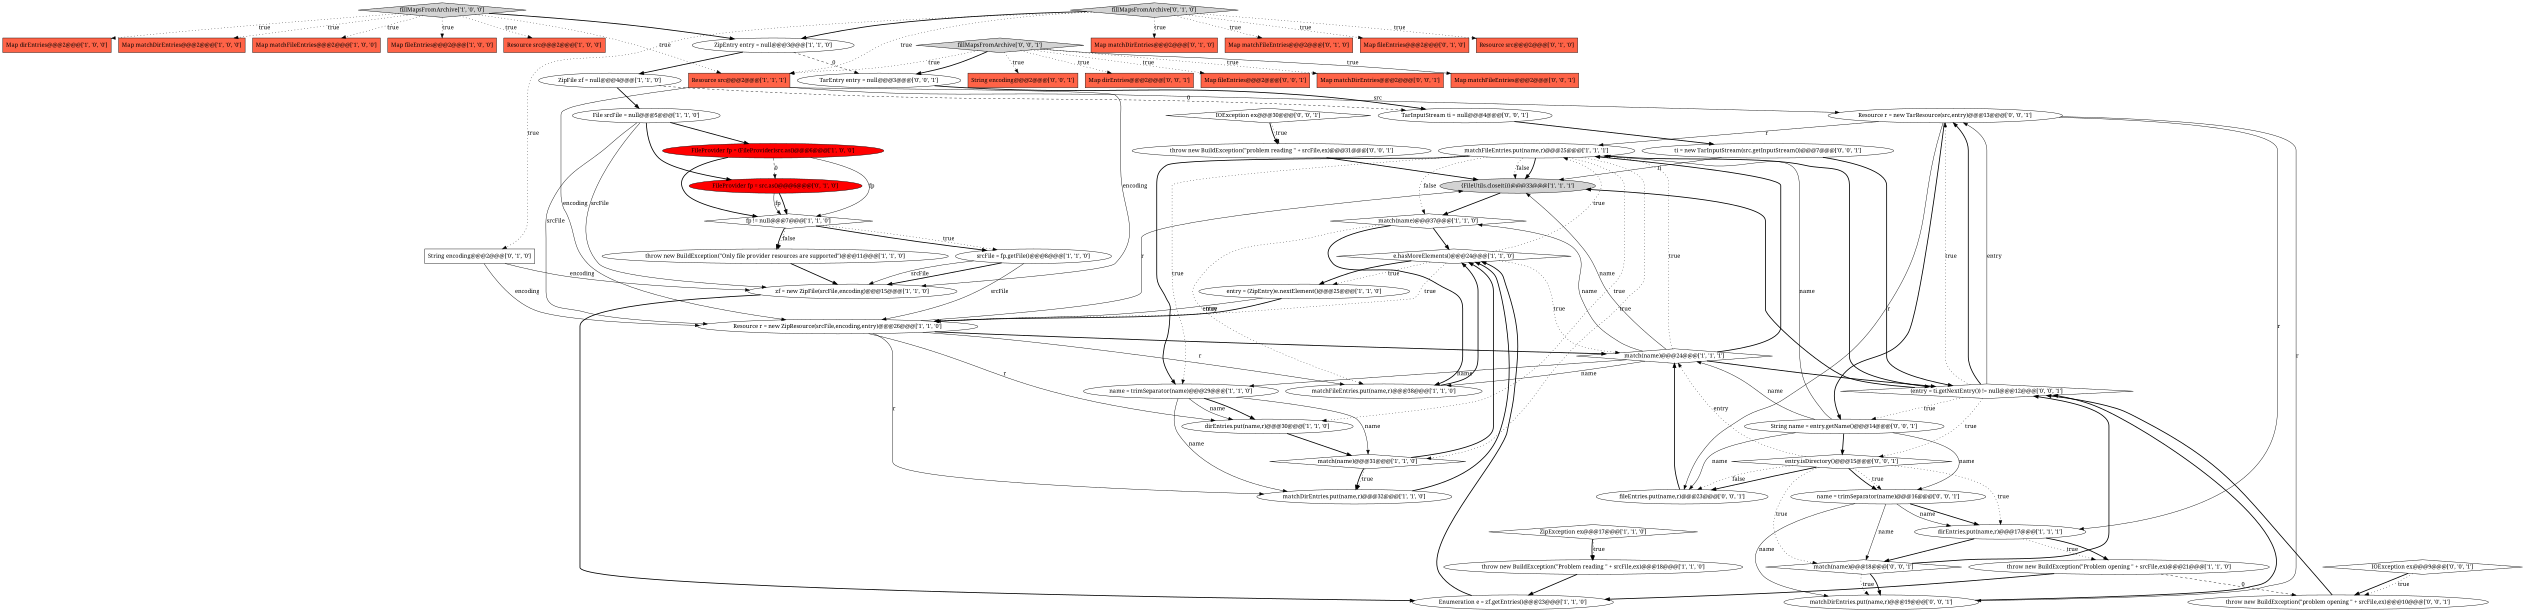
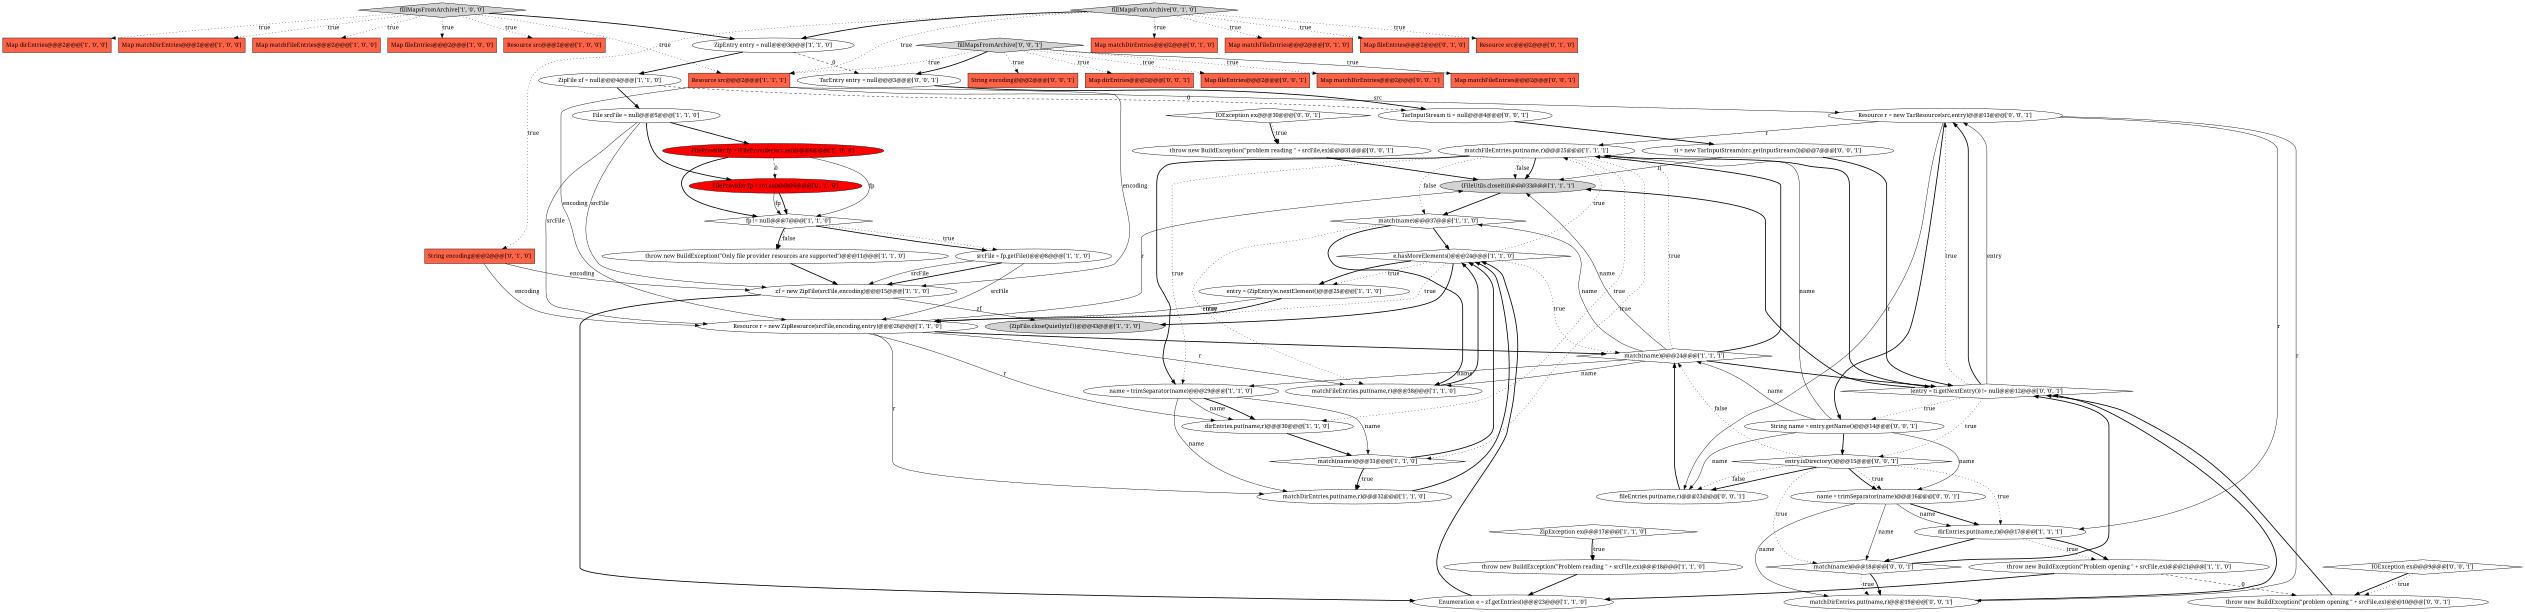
node "String encoding@@@2@@@['0', '1', '0']": fillcolor white -> tomato
node "{ZipFile.closeQuietly(zf)}@@@43@@@['1', '1', '0']": added
edge "entry.isDirectory()@@@15@@@['0', '0', '1']" -> "match(name)@@@24@@@['1', '1', '1']": label "entry" -> "false"
